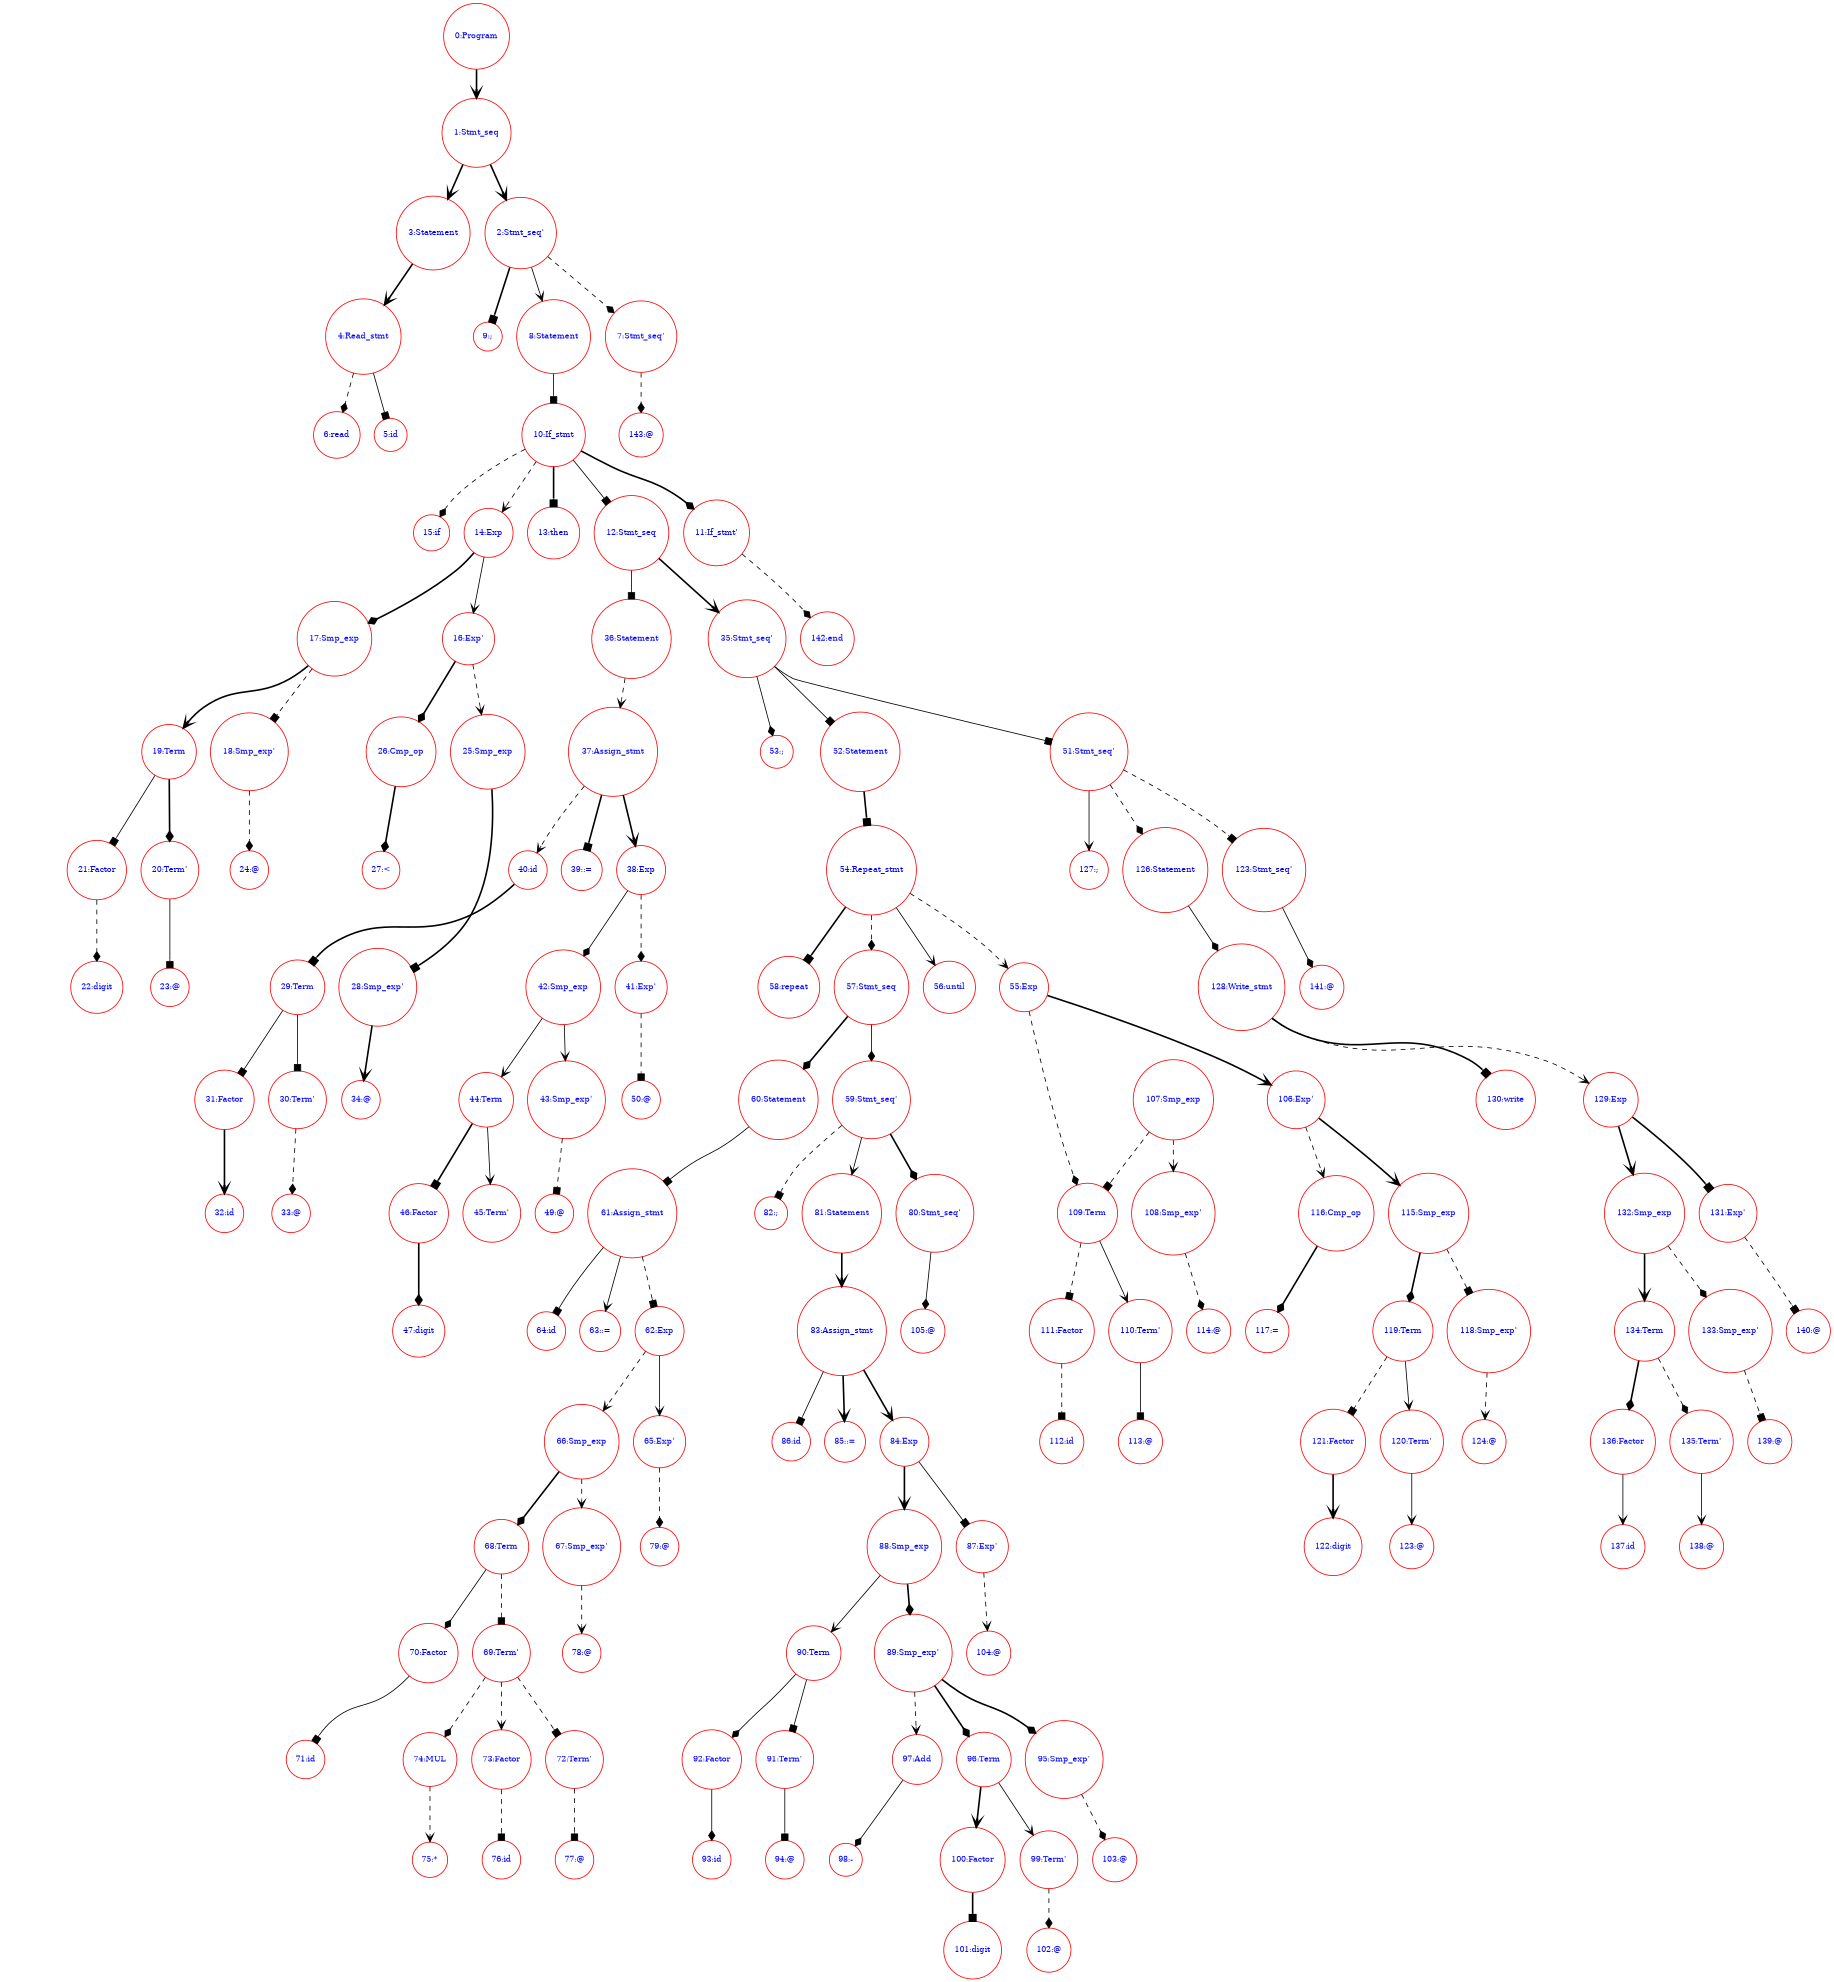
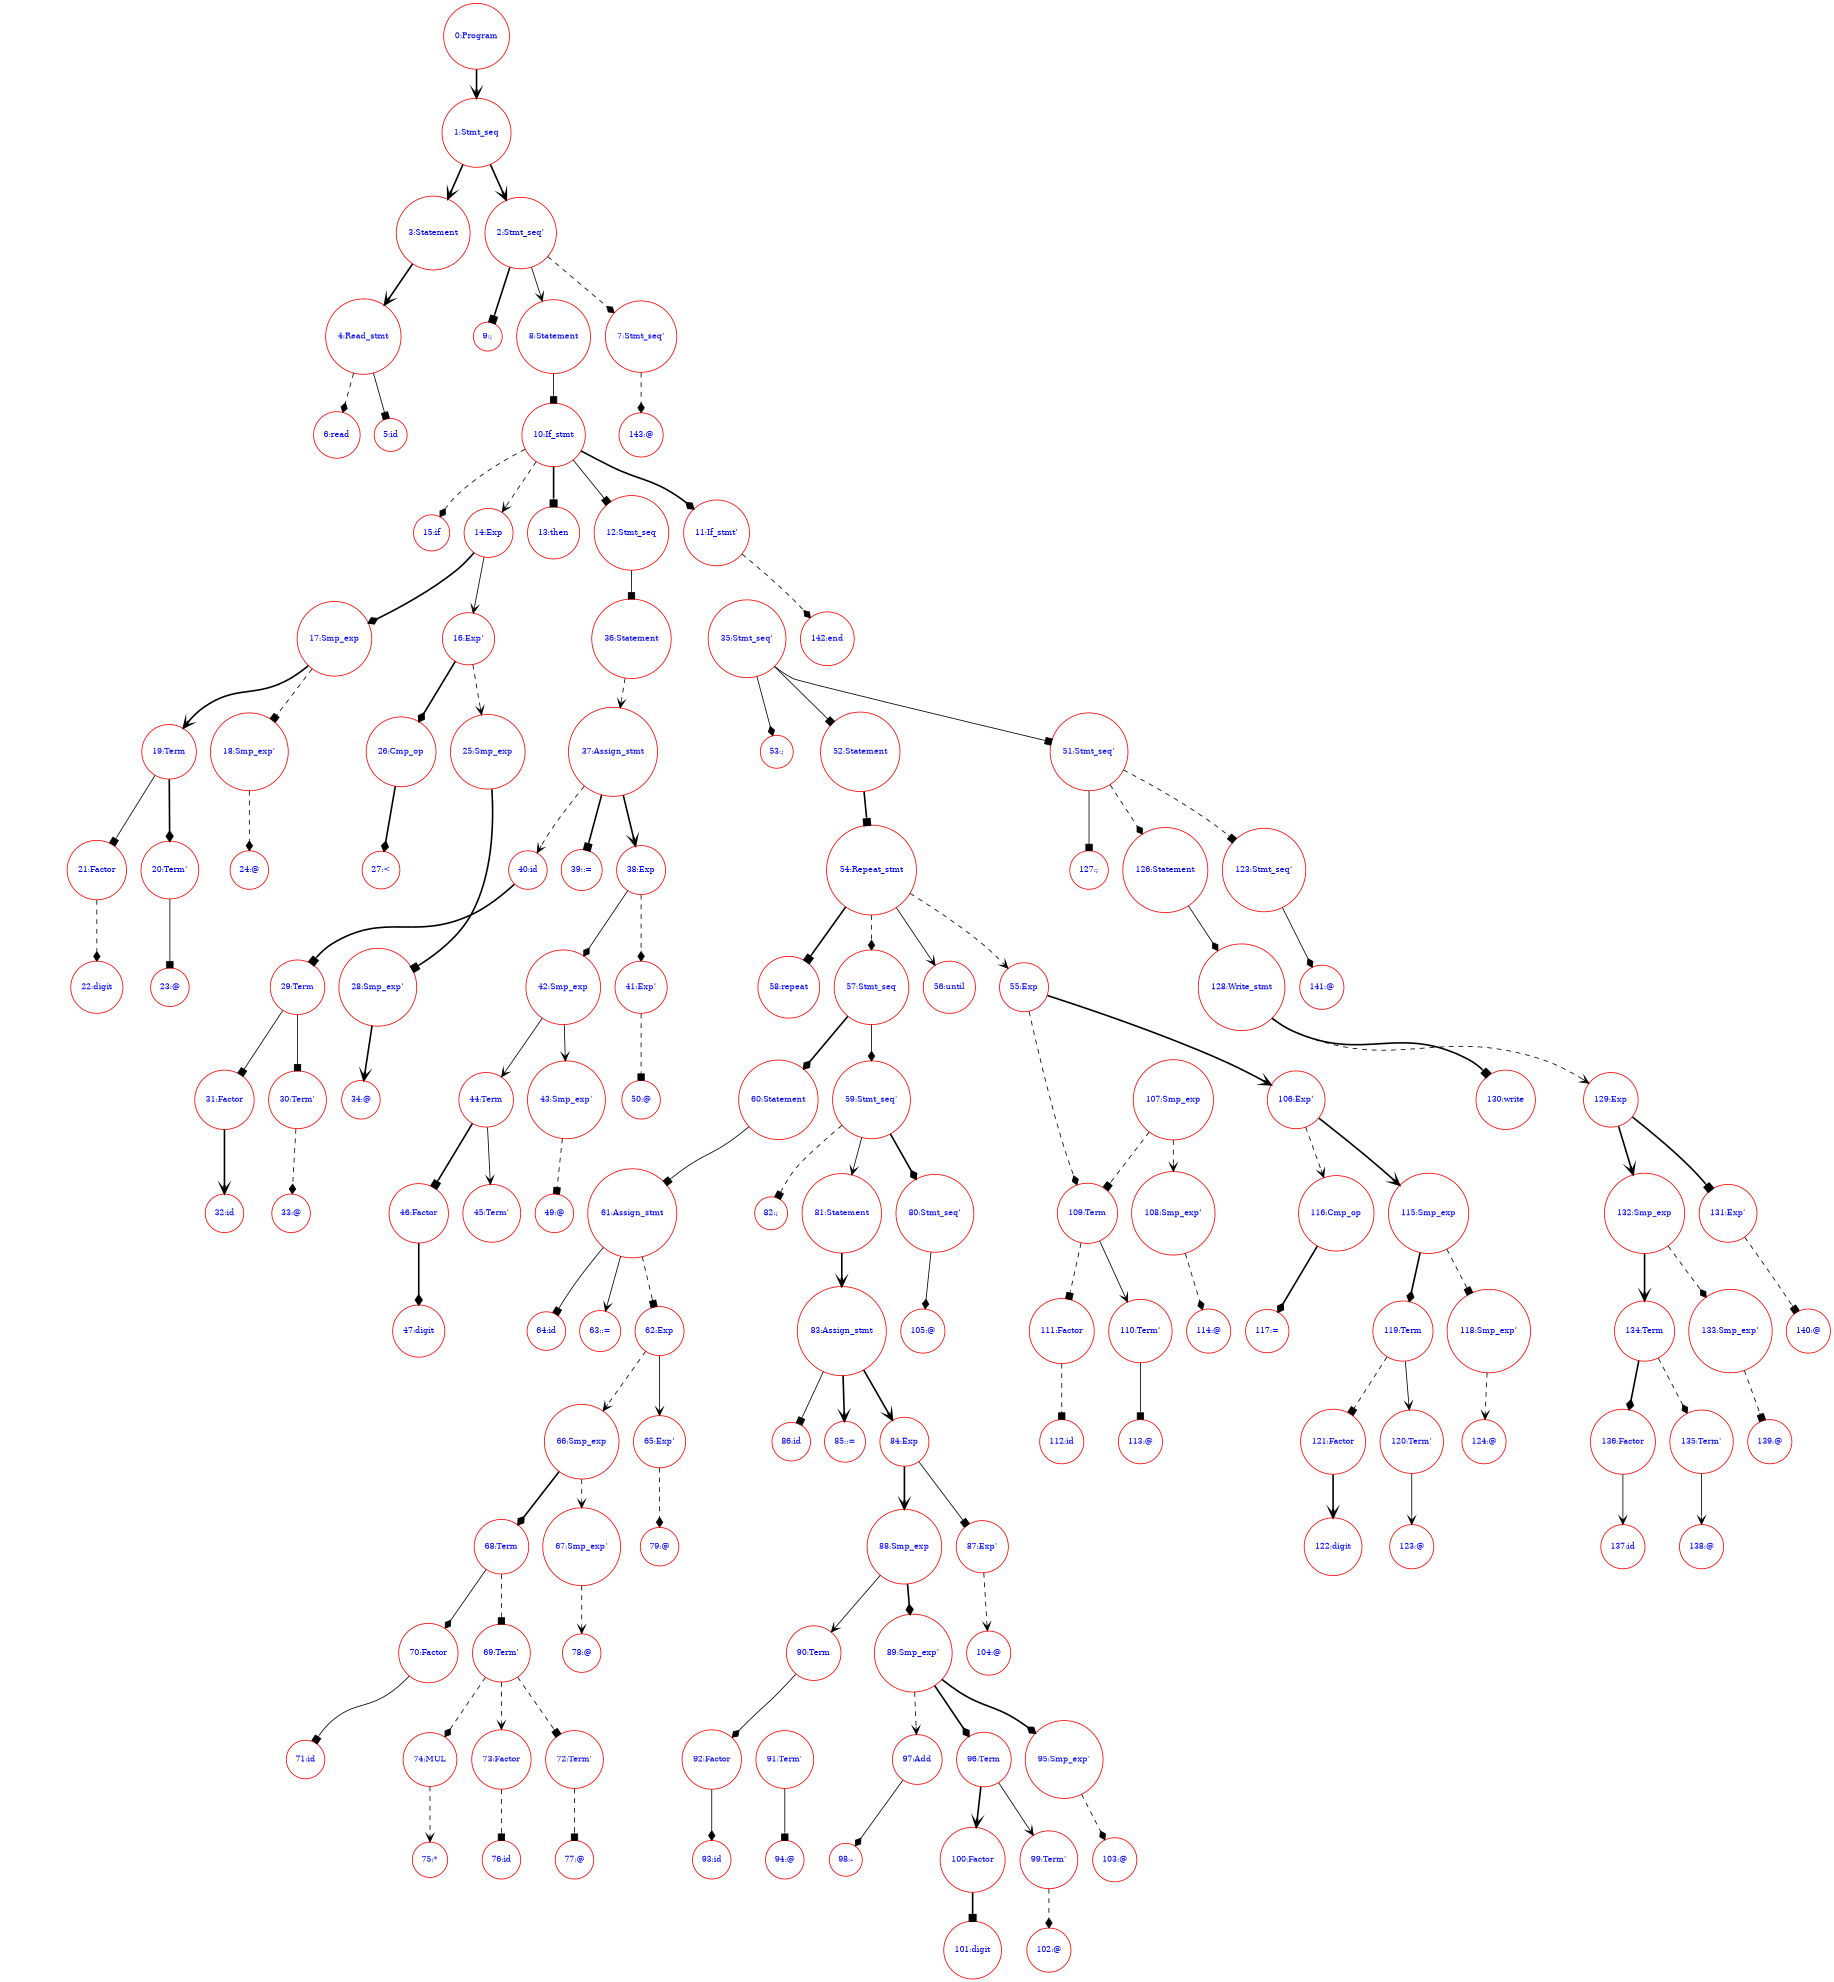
edge "12:Stmt_seq" -> "35:Stmt_seq'": removed
edge "51:Stmt_seq'" -> "127:;": arrowhead vee -> box
edge "90:Term" -> "91:Term'": removed
